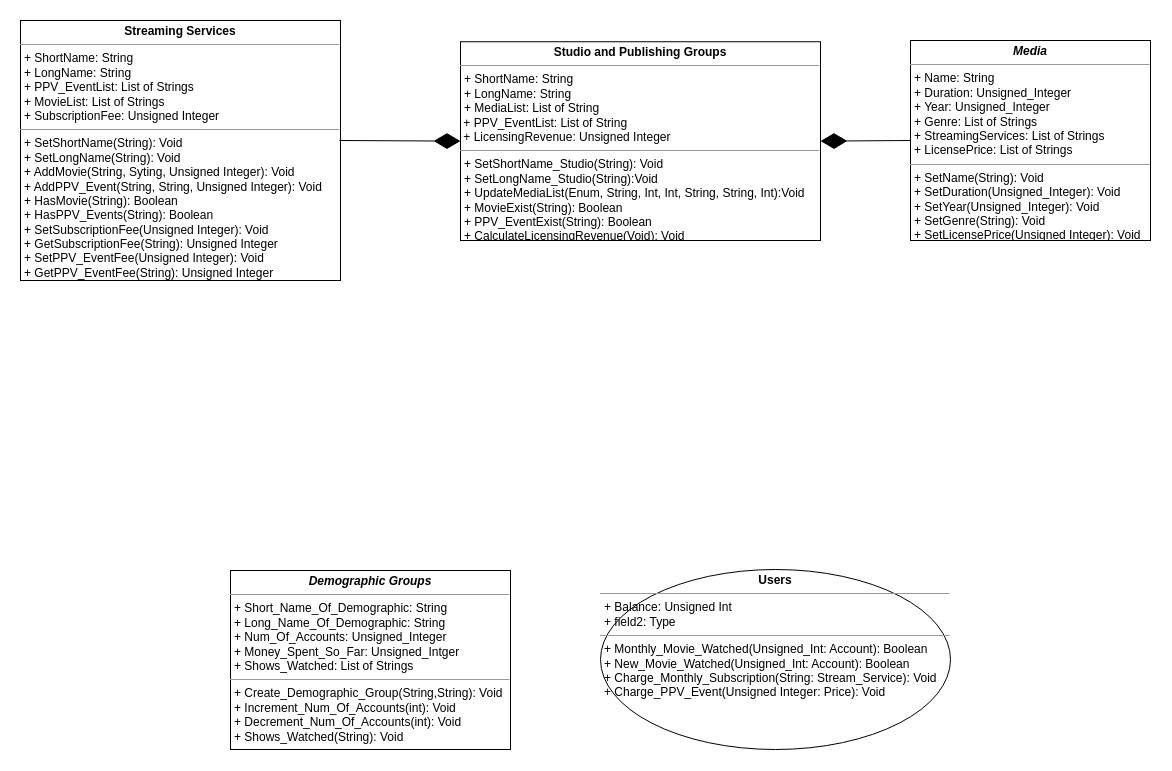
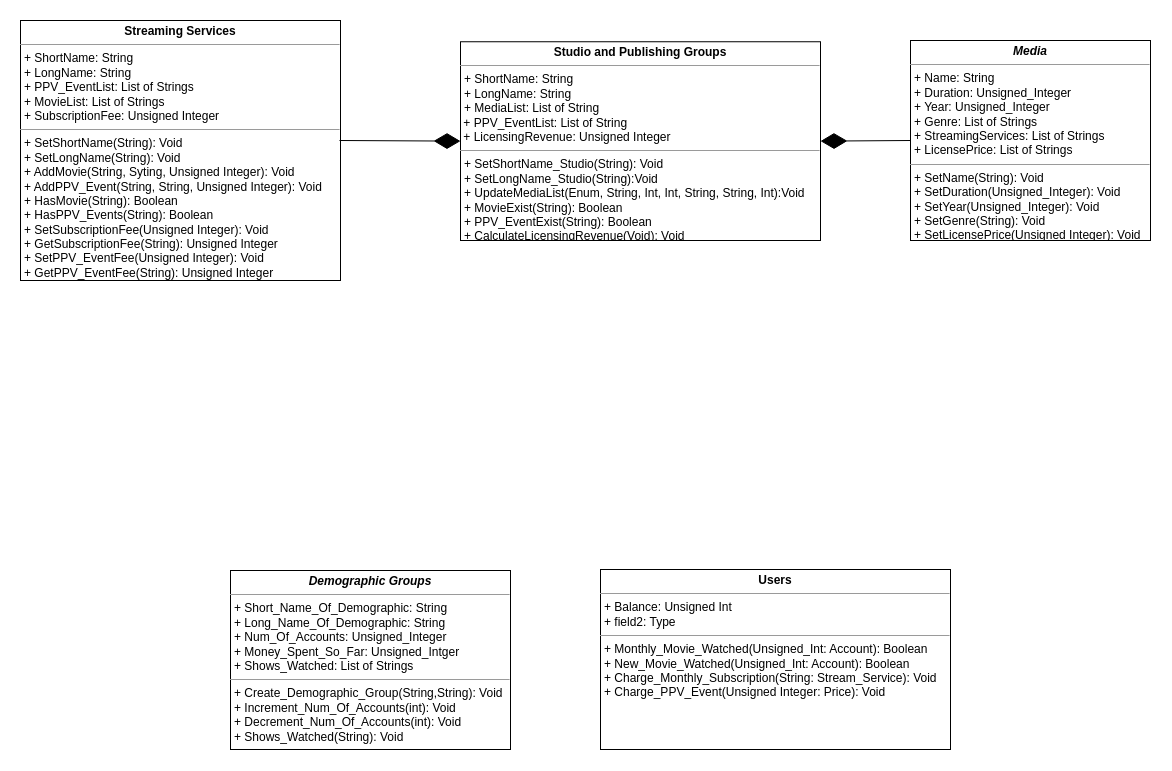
node "Users + Balance: Unsigned Int + field2: Type + Monthly_Movie_Watched(Unsigned_Int: Account): Boolean + New_Movie_Watched(Unsigned_Int: Account): Boolean + Charge_Monthly_Subscription(String: Stream_Service): Void + Charge_PPV_Event(Unsigned Integer: Price): Void": shape ellipse -> rectangle
